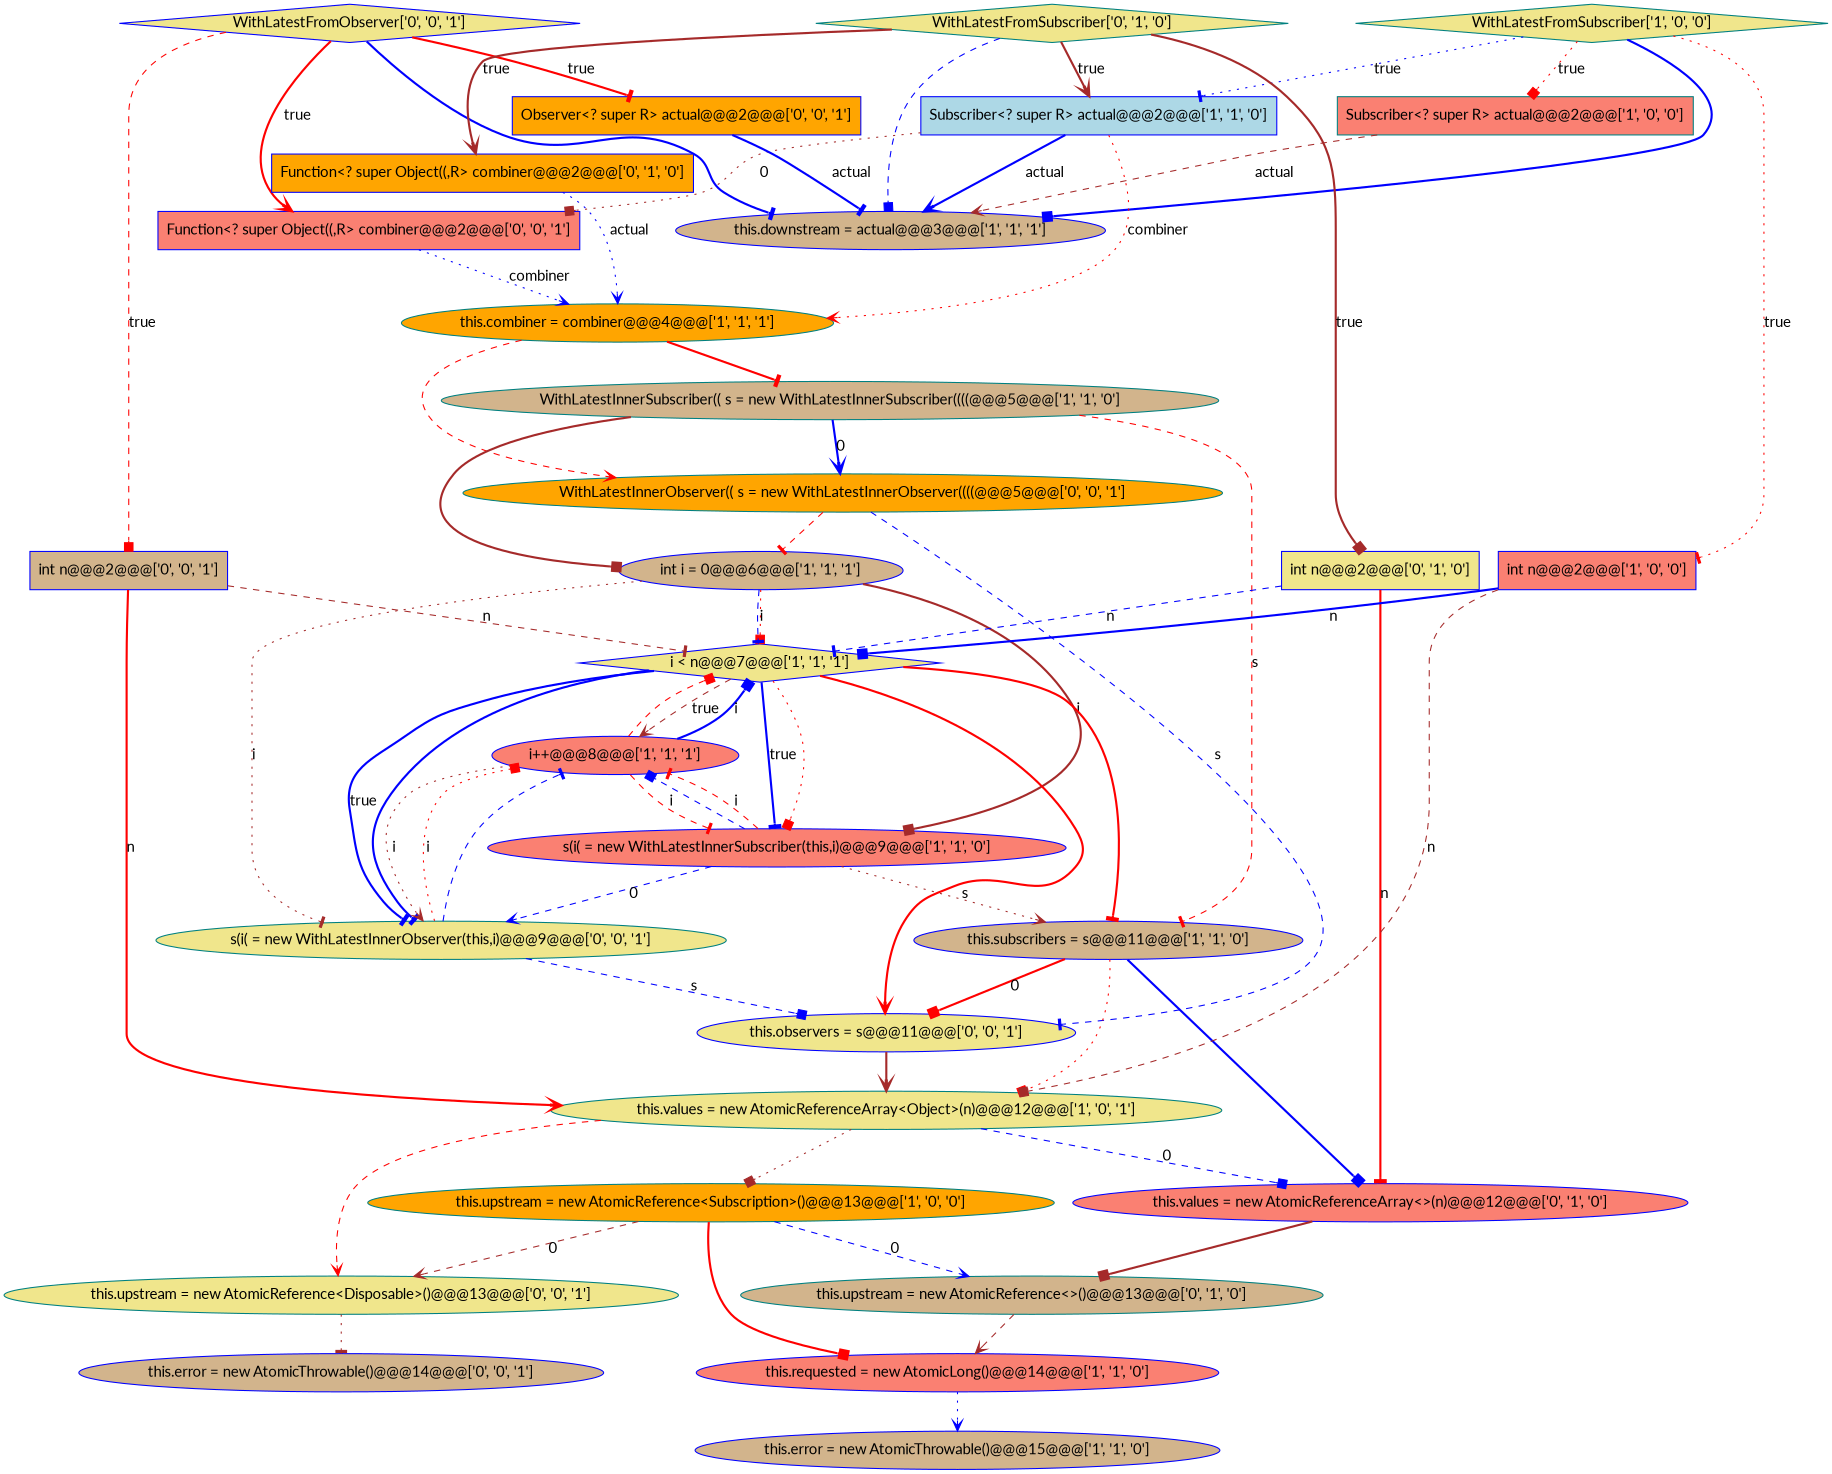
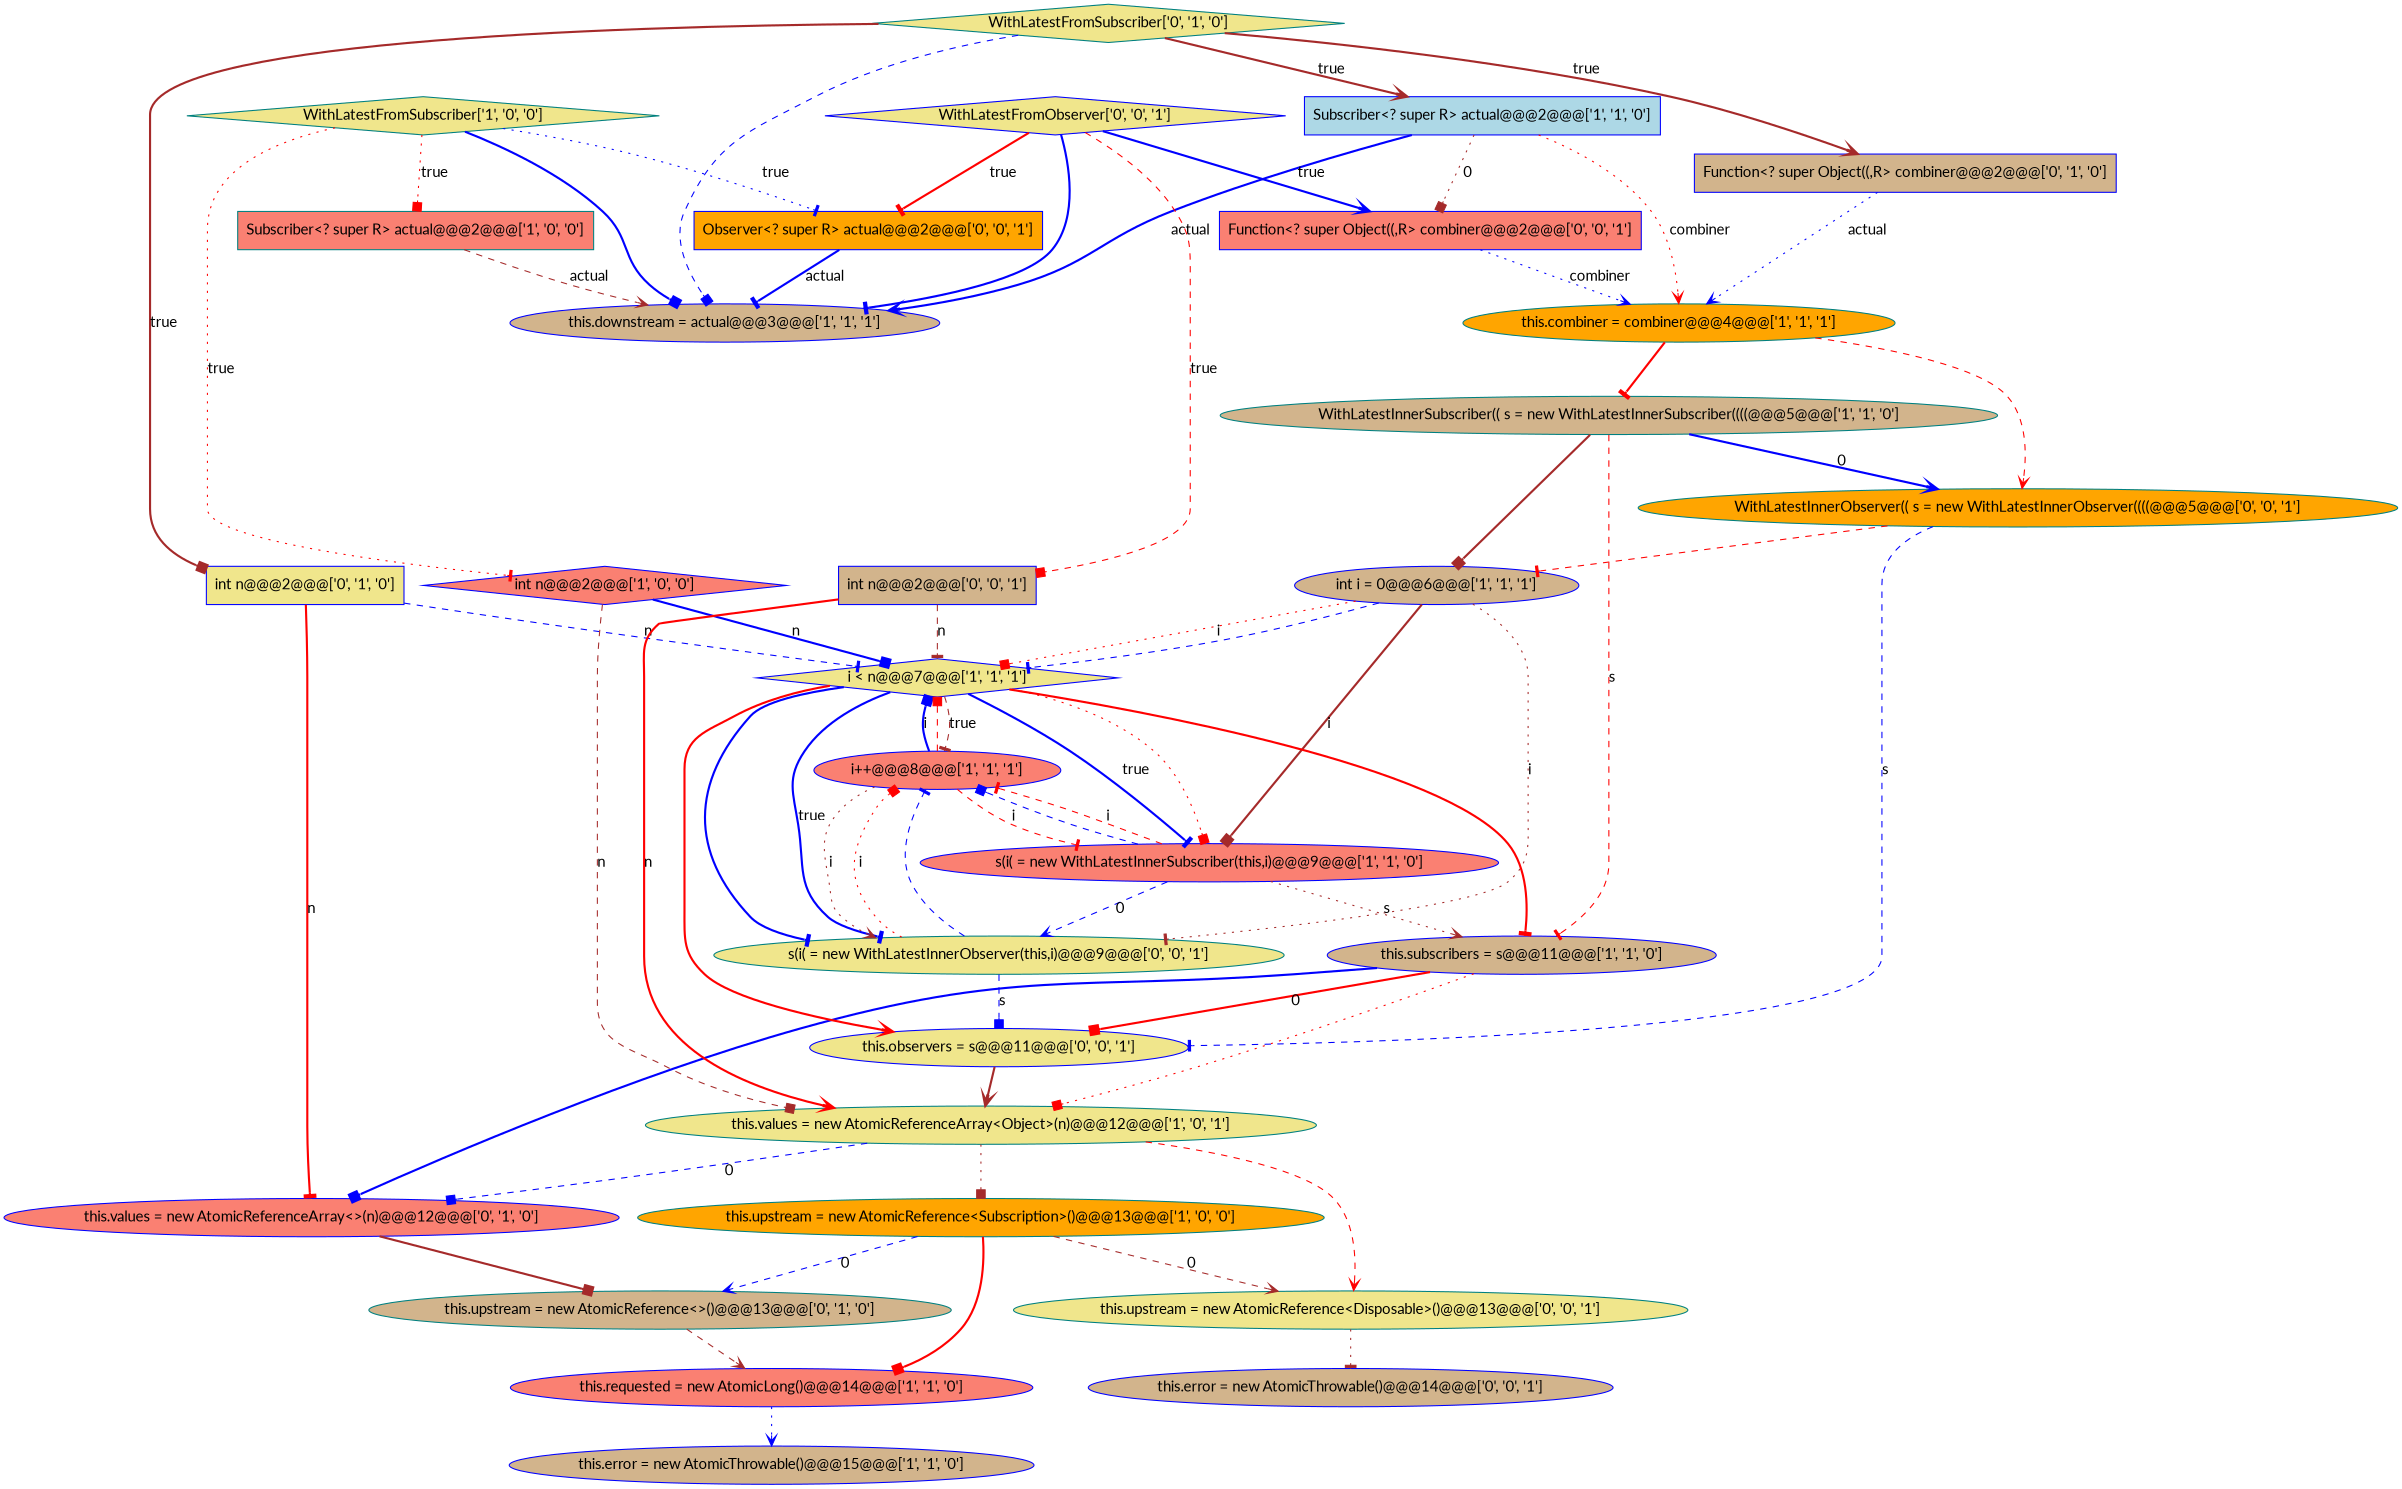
edge "WithLatestFromSubscriber['1', '0', '0']" -> "Subscriber<? super R> actual@@@2@@@['1', '1', '0']": now "WithLatestFromSubscriber['1', '0', '0']" -> "Observer<? super R> actual@@@2@@@['0', '0', '1']"
edge "WithLatestFromObserver['0', '0', '1']" -> "Function<? super Object((,R> combiner@@@2@@@['0', '0', '1']": color red -> blue
node "Function<? super Object((,R> combiner@@@2@@@['0', '1', '0']": fillcolor orange -> tan
node "int n@@@2@@@['1', '0', '0']": shape box -> diamond
edge "i < n@@@7@@@['1', '1', '1']" -> "i++@@@8@@@['1', '1', '1']": arrowhead vee -> tee
